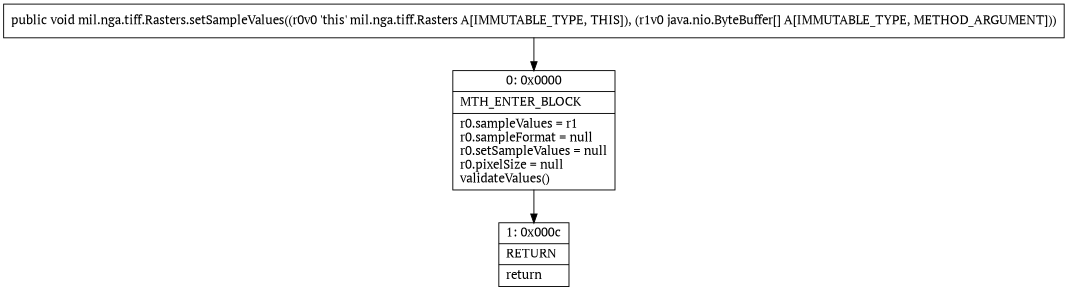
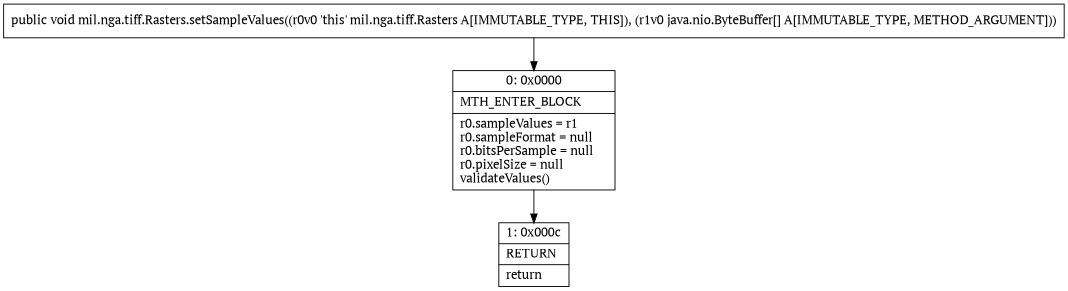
node "0: 0x0000": text "r0.setSampleValues = null" -> "r0.bitsPerSample = null"
